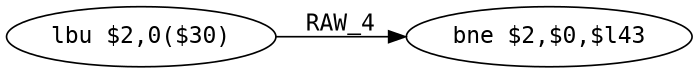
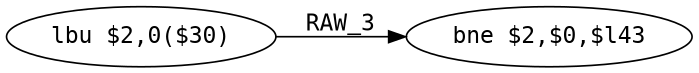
edge "lbu $2,0($30)" -> "bne $2,$0,$l43": label "RAW_4" -> "RAW_3"
